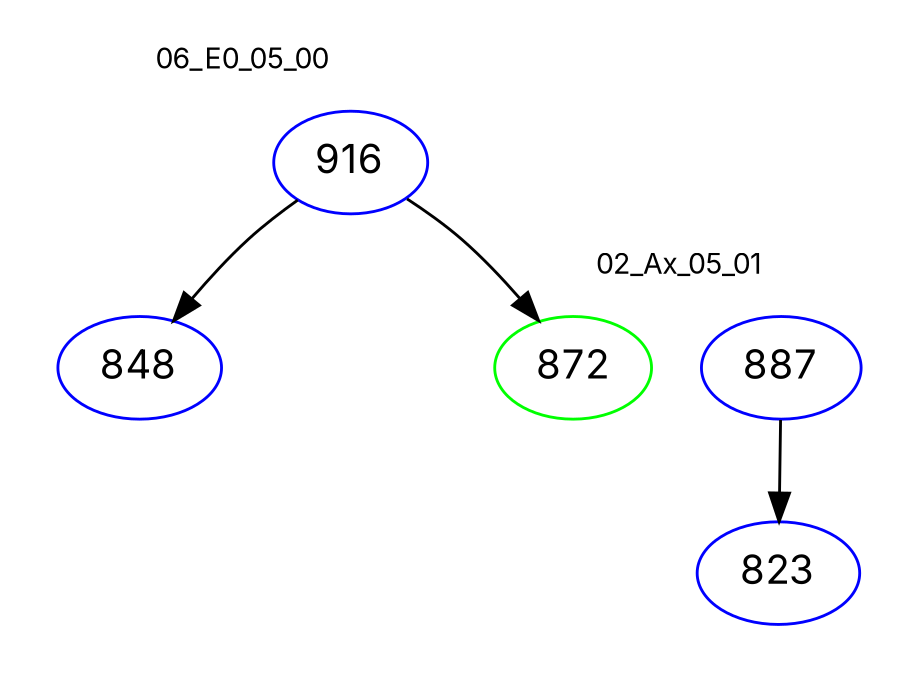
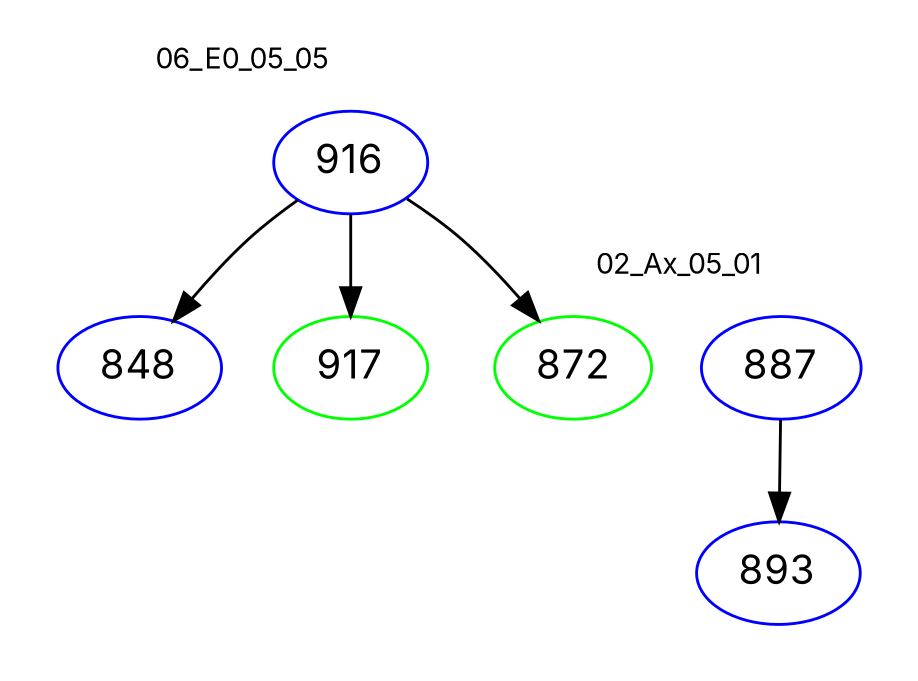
cluster "06_E0_05_00": label "06_E0_05_00" -> "06_E0_05_05"
node "917": added
node "823": label "823" -> "893"
